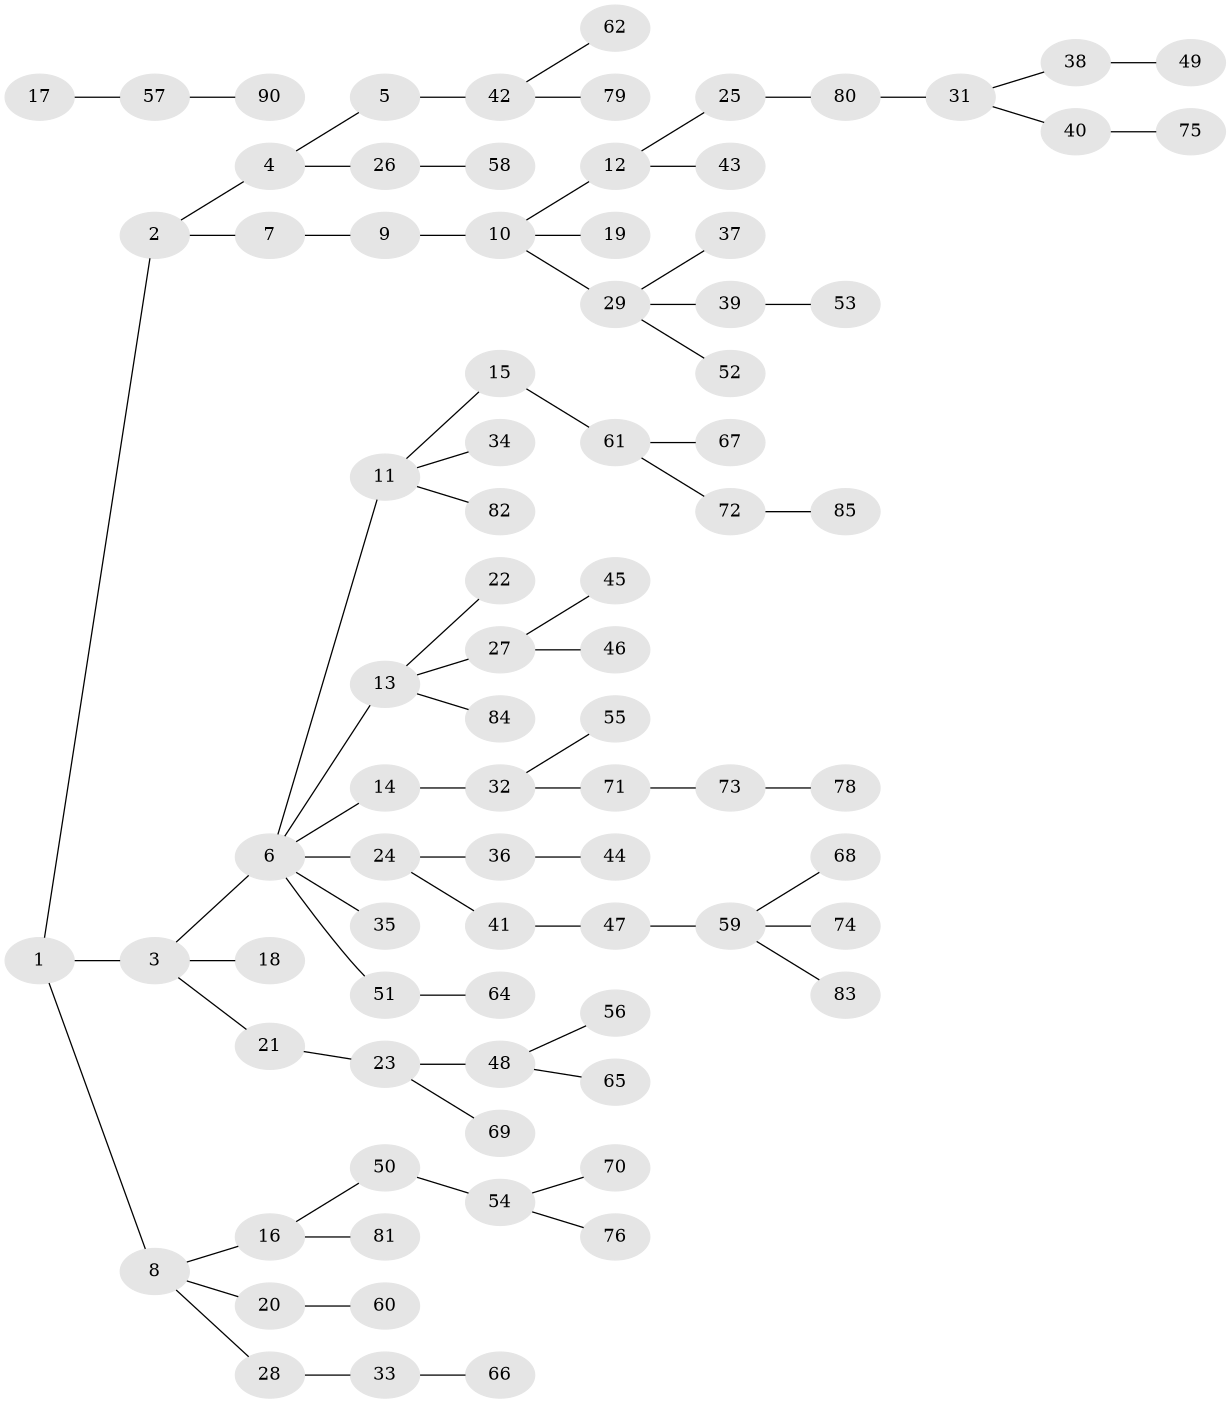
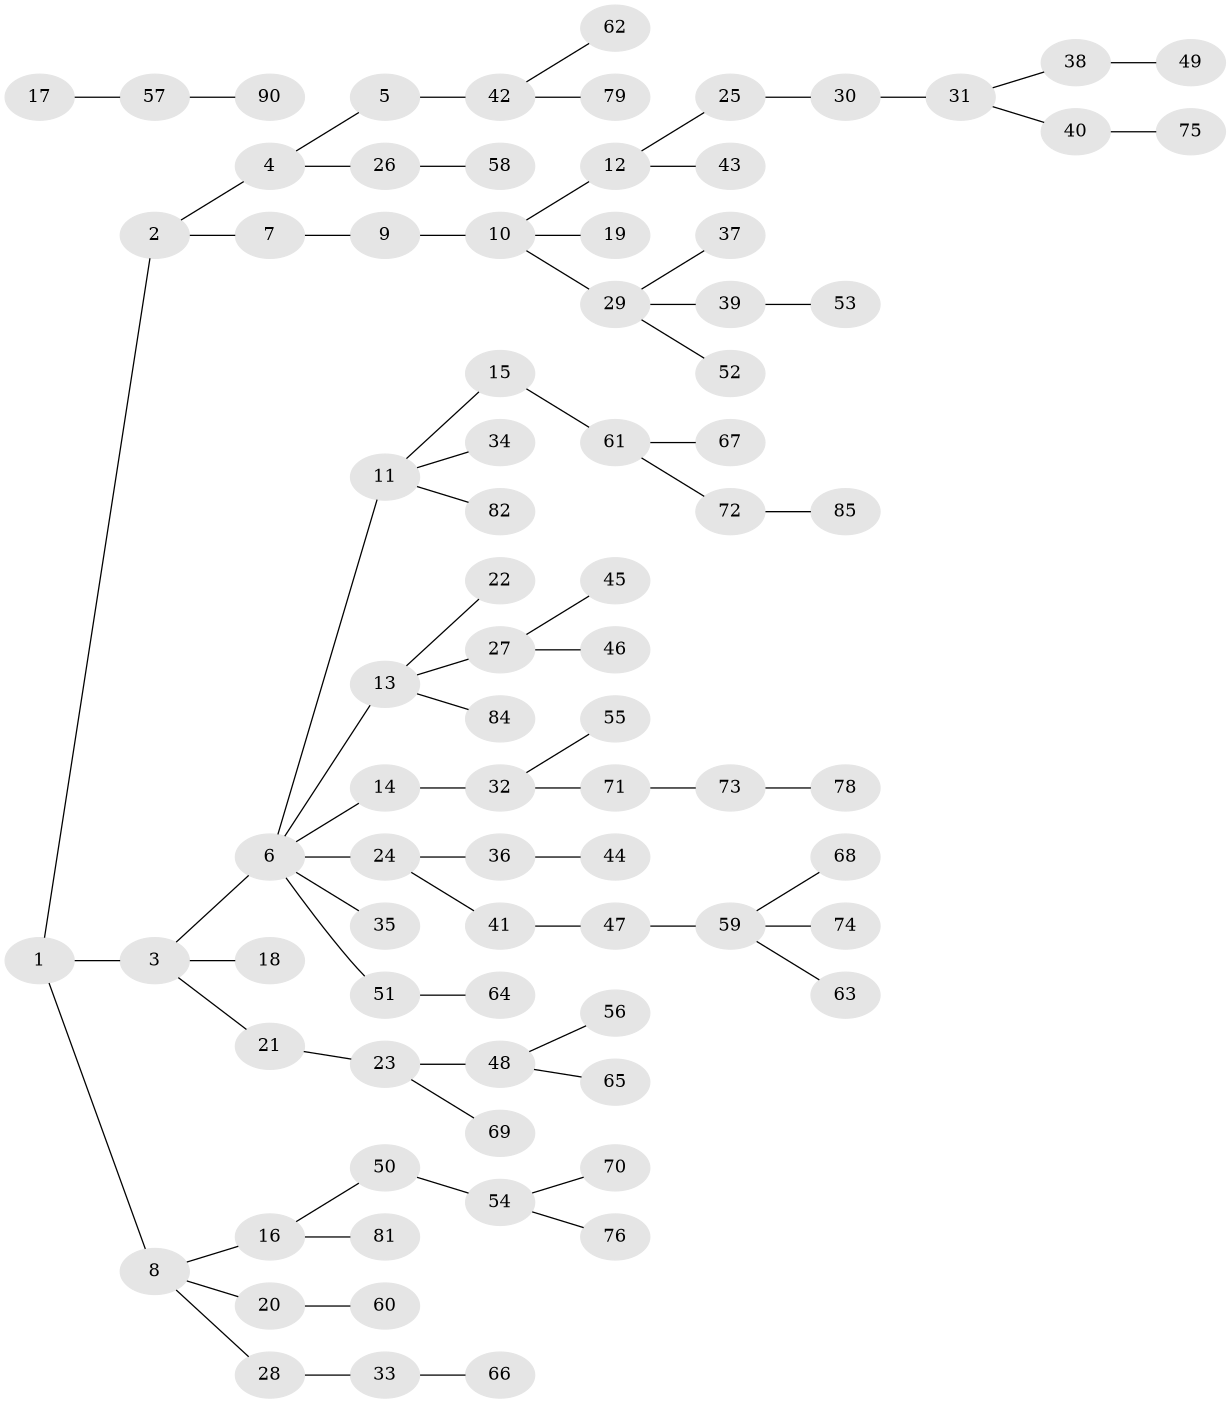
node "80": label "80" -> "30"
node "83": label "83" -> "63"
